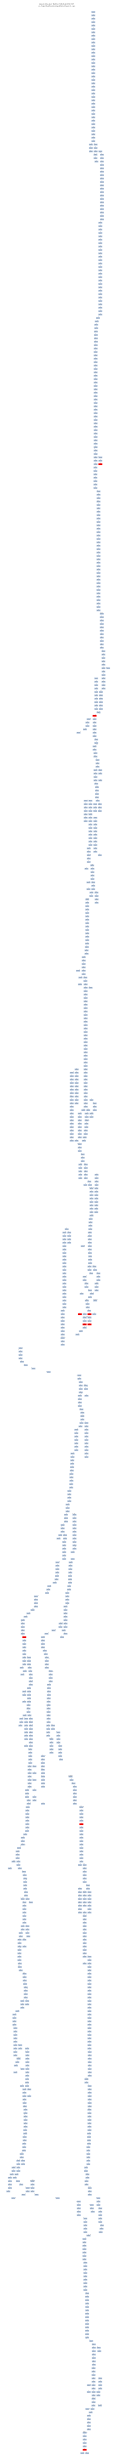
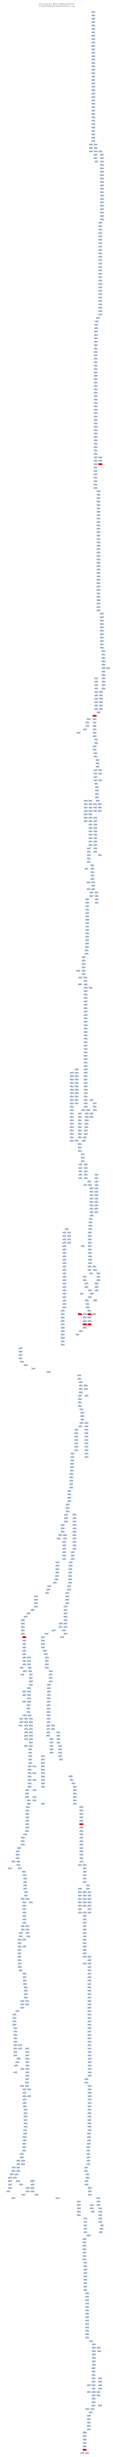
node "0x0807b498": added
